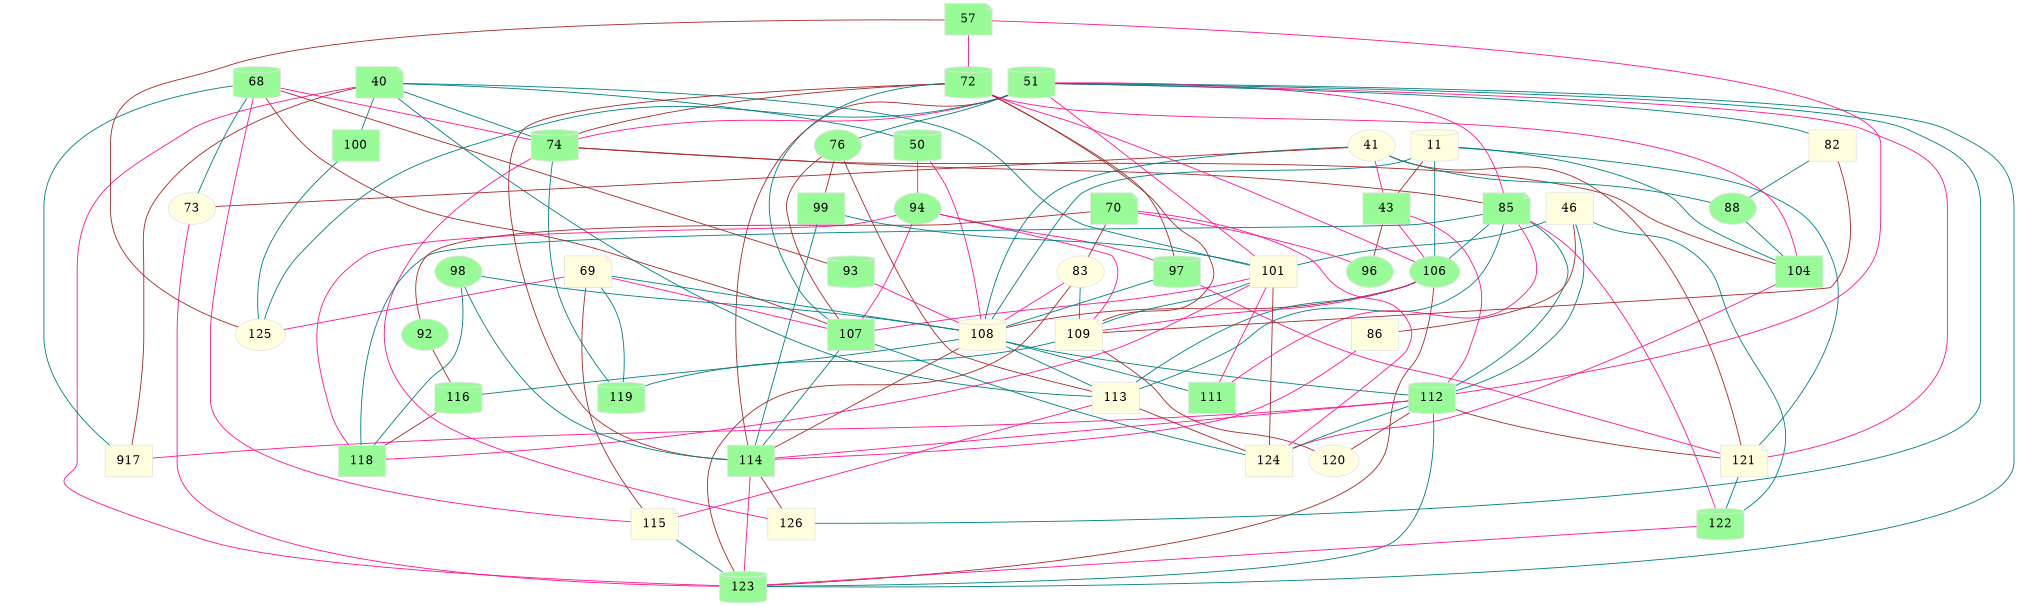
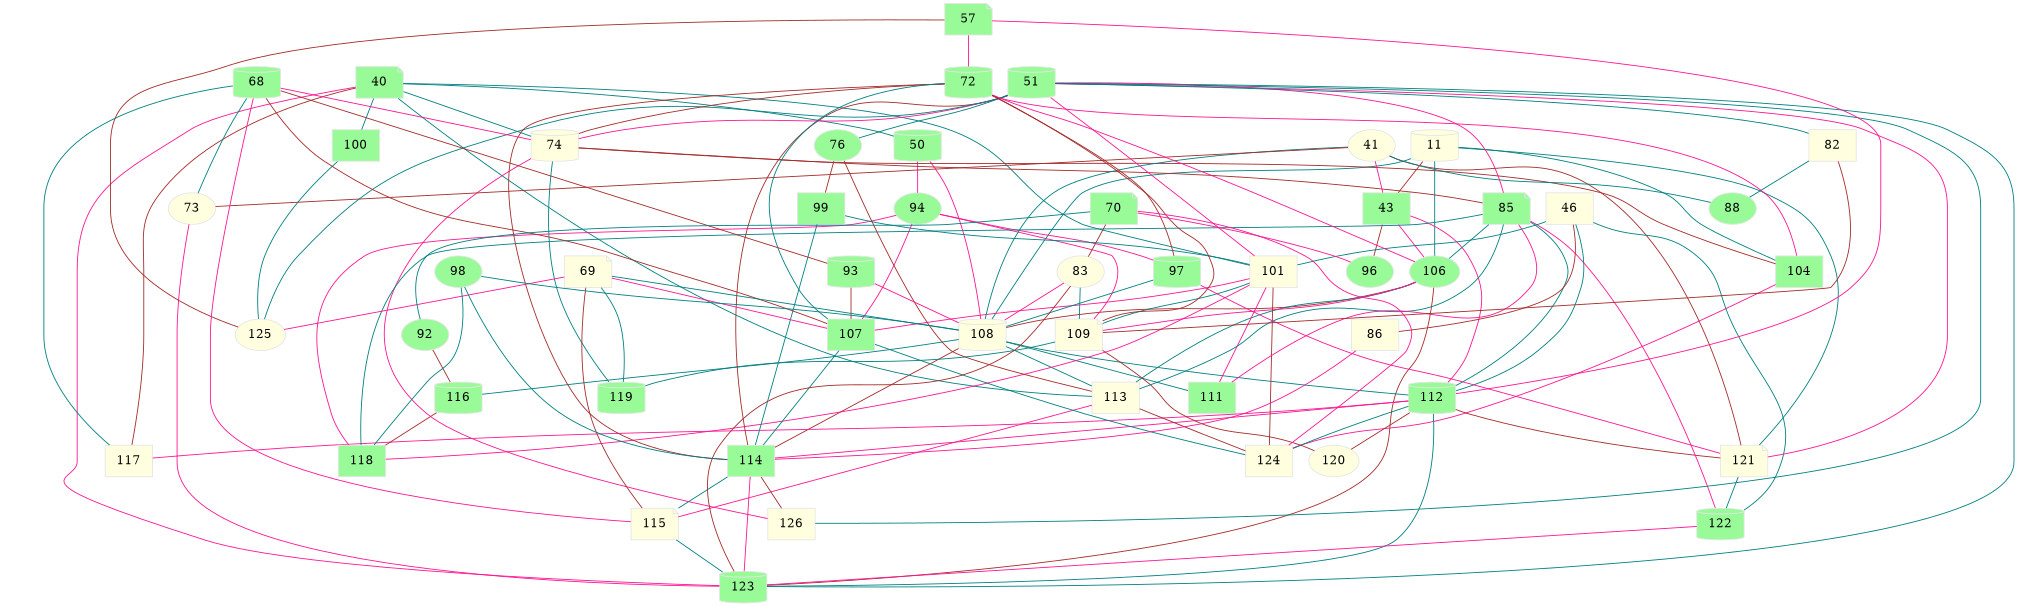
node "74": fillcolor palegreen -> lightyellow
edge "70" -- "92": color brown -> teal
edge "88" -- "104": removed
edge "76" -- "107": now "93" -- "107"
node "917": label "917" -> "117"
edge "114" -- "115": added
